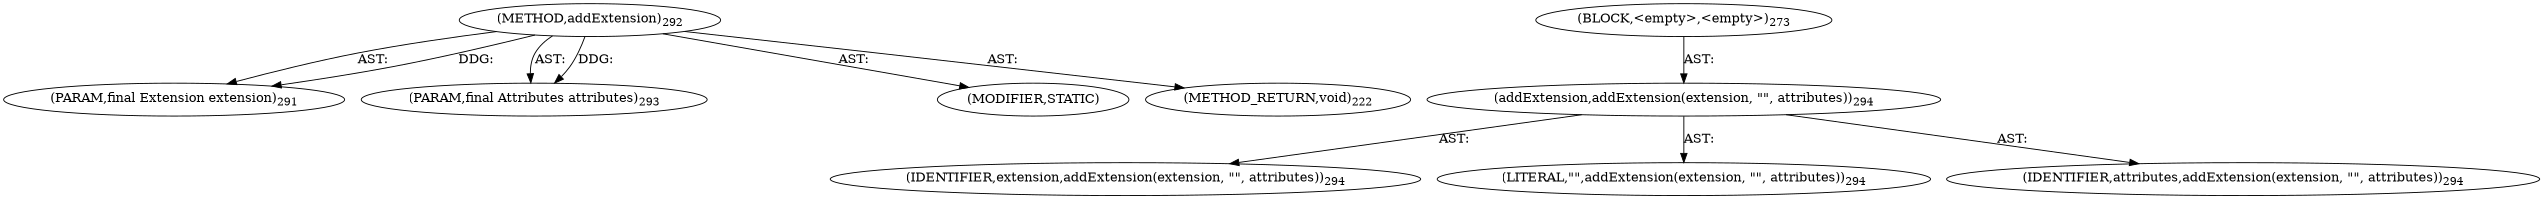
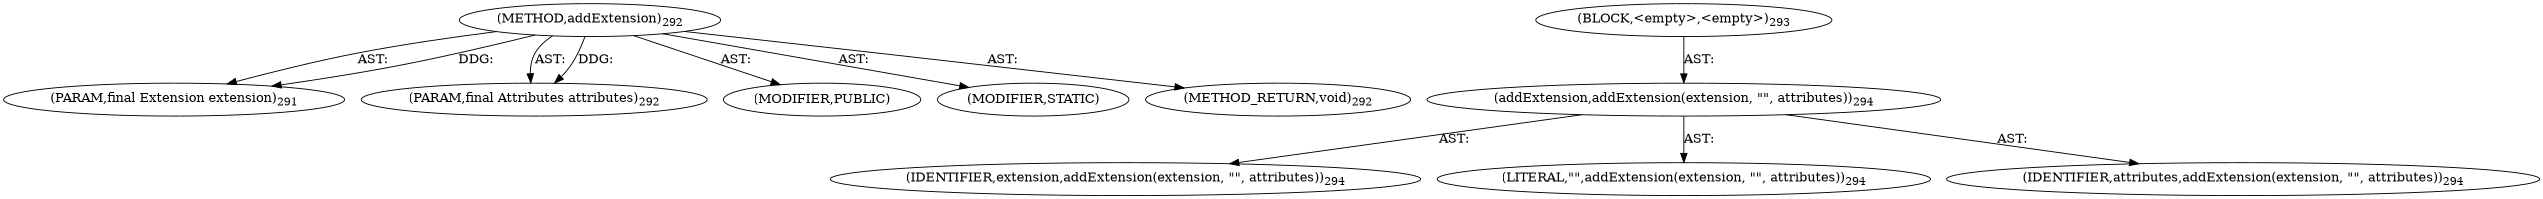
node "(BLOCK,<empty>,<empty>)": text "273" -> "293"
node "(PARAM,final Attributes attributes)": text "293" -> "292"
node "(METHOD_RETURN,void)": text "222" -> "292"
node "(MODIFIER,PUBLIC)": added
